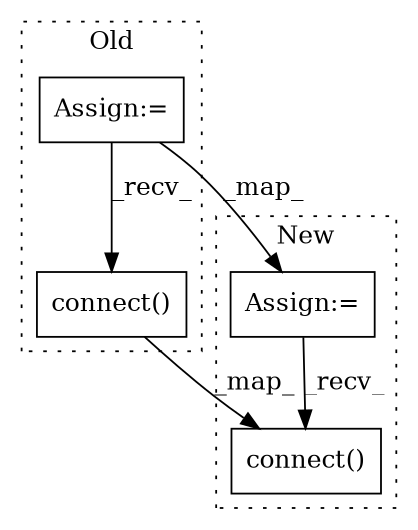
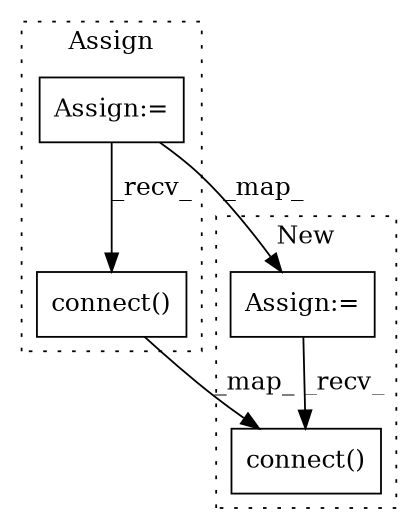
cluster "Old": label "Old" -> "Assign"
